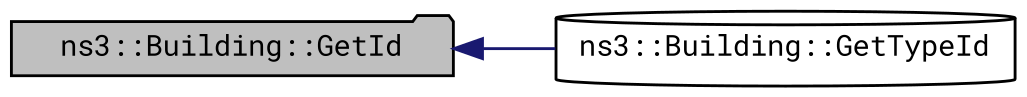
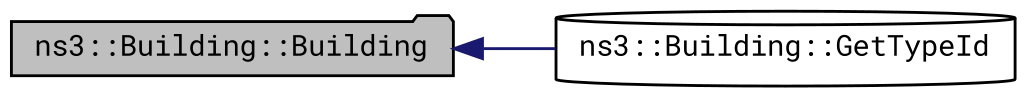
node "ns3::Building::GetId": label "ns3::Building::GetId" -> "ns3::Building::Building"
